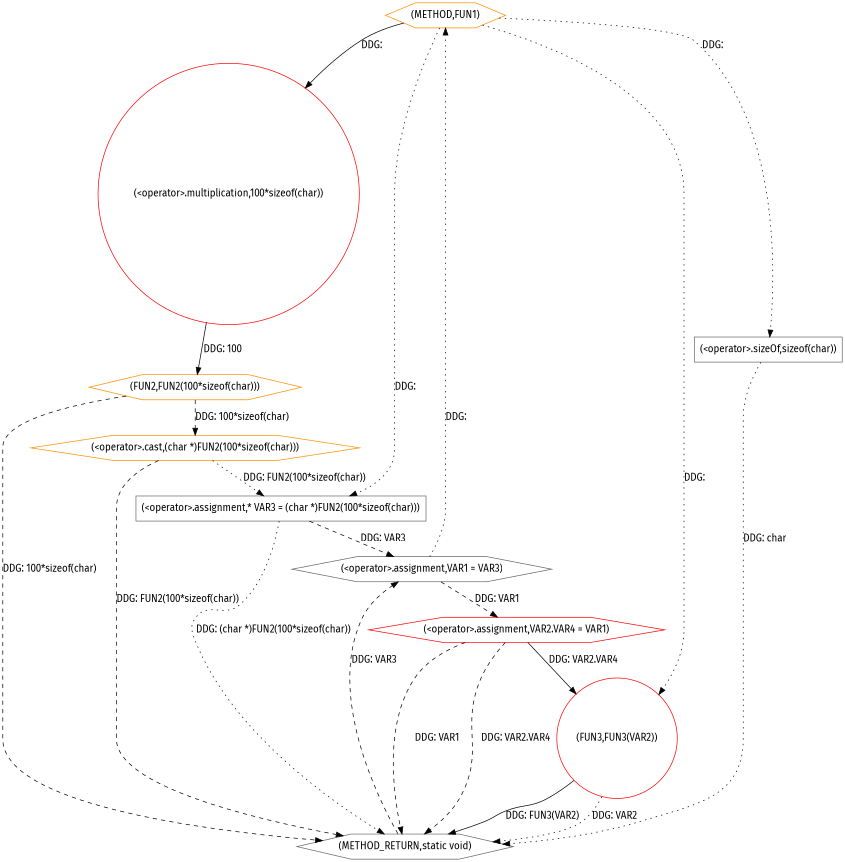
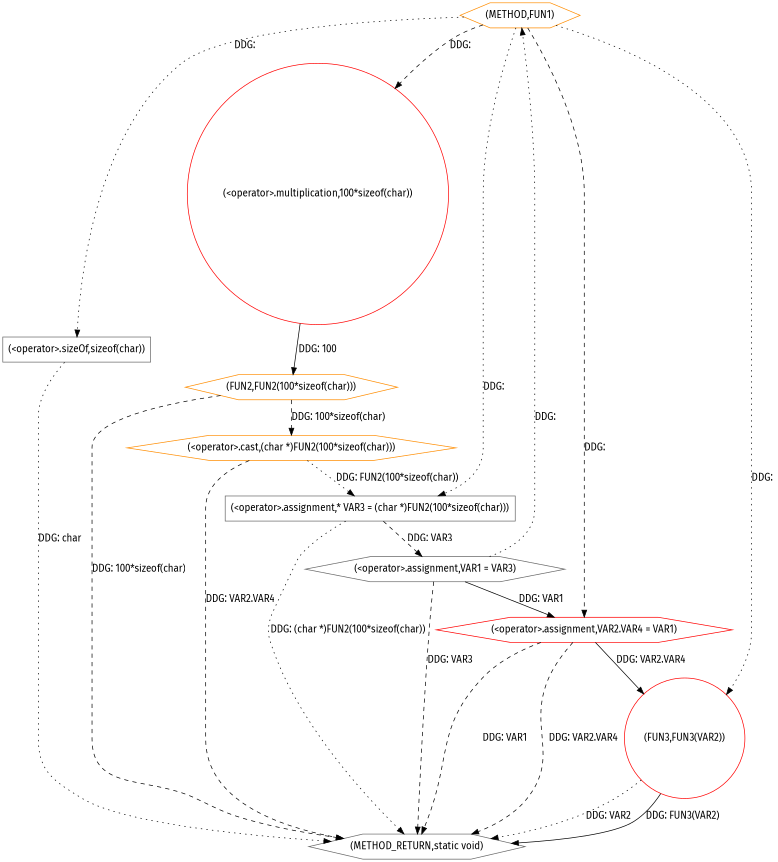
edge "(METHOD,FUN1)" -> "(<operator>.multiplication,100*sizeof(char))": style solid -> dashed
edge "(METHOD,FUN1)" -> "(<operator>.assignment,VAR2.VAR4 = VAR1)": added, label "DDG:"
edge "(<operator>.assignment,VAR1 = VAR3)" -> "(<operator>.assignment,VAR2.VAR4 = VAR1)": style dashed -> solid
edge "(<operator>.cast,(char *)FUN2(100*sizeof(char)))" -> "(METHOD_RETURN,static void)": label "DDG: FUN2(100*sizeof(char))" -> "DDG: VAR2.VAR4"
edge "(METHOD_RETURN,static void)" -> "(<operator>.assignment,VAR1 = VAR3)": reversed
